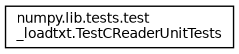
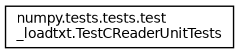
node "numpy.lib.tests.test _loadtxt.TestCReaderUnitTests": label "numpy.lib.tests.test _loadtxt.TestCReaderUnitTests" -> "numpy.tests.tests.test _loadtxt.TestCReaderUnitTests"
